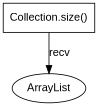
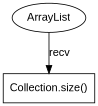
edge "Collection.size()" -> "ArrayList": reversed
